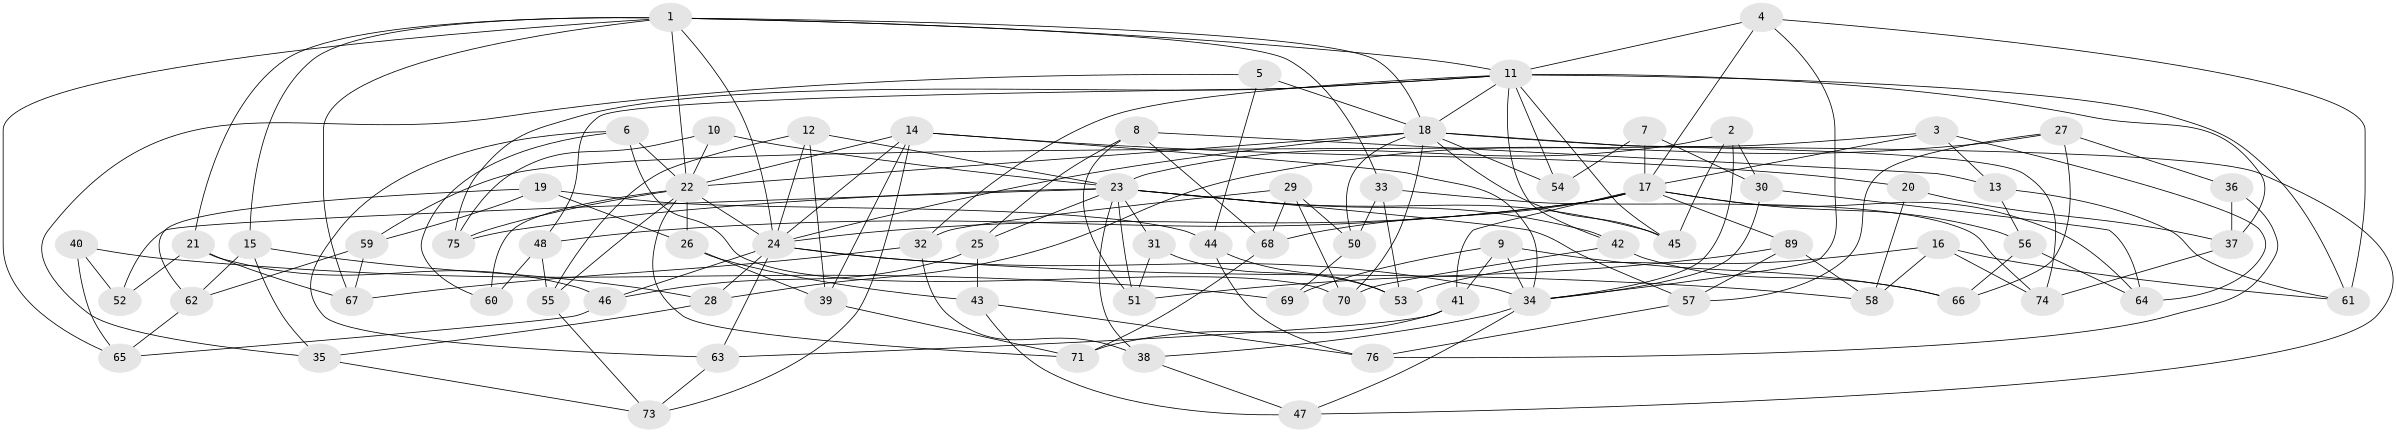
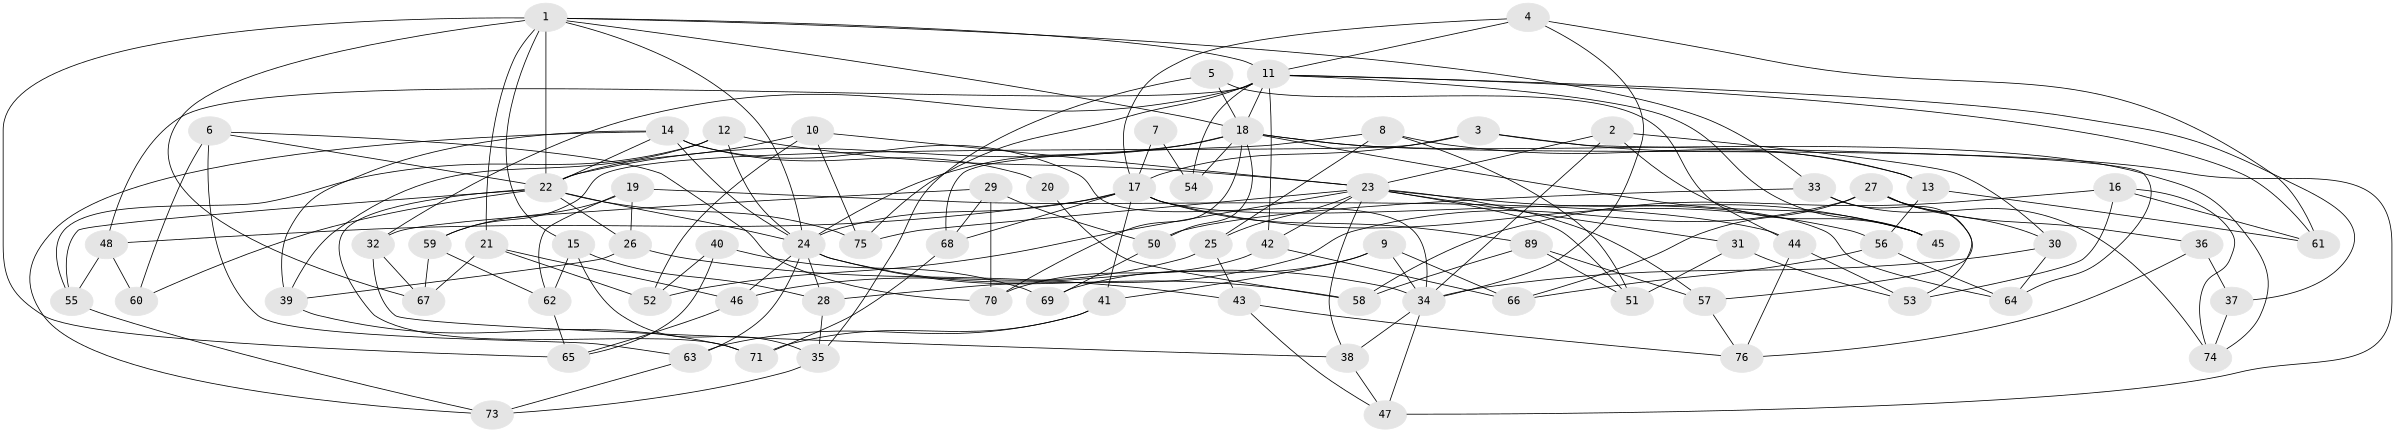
edge "7" -- "30": now "27" -- "30"
edge "10" -- "52": added
edge "20" -- "37": removed
